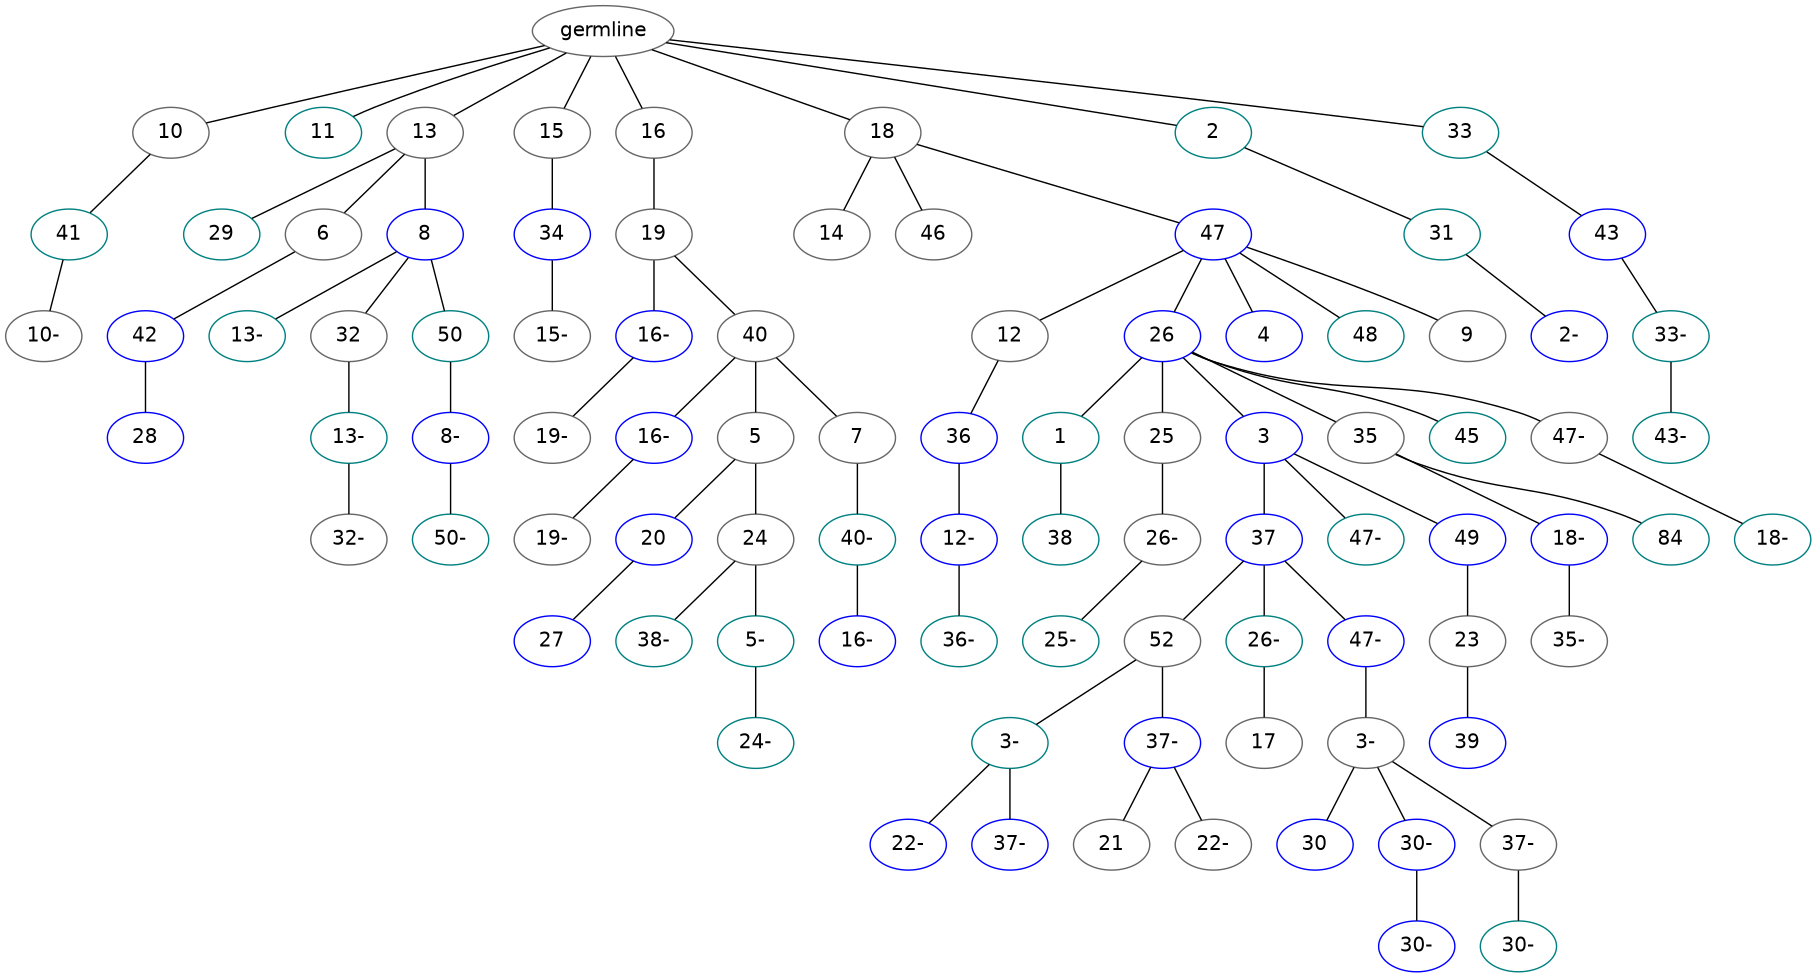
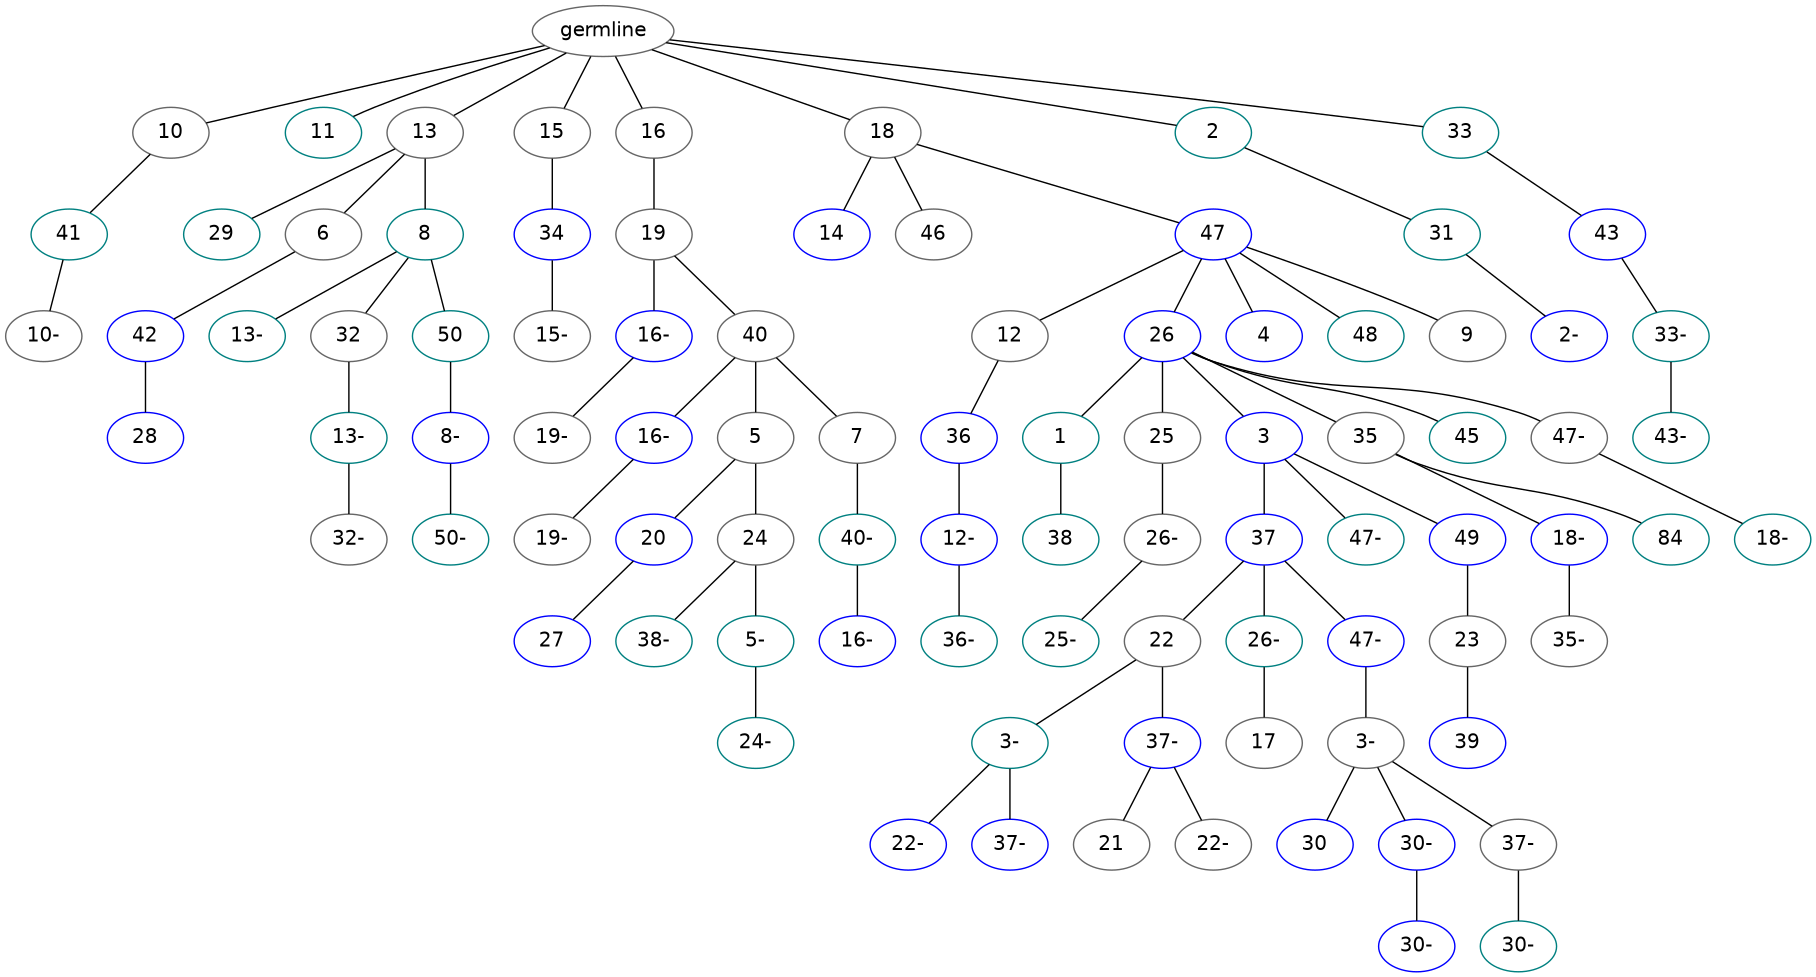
node "8": color blue -> teal
node "14": color gray40 -> blue
node "52": label "52" -> "22"
